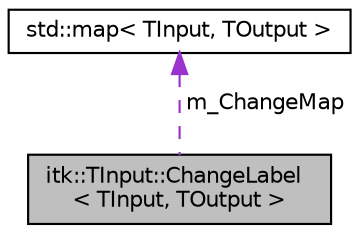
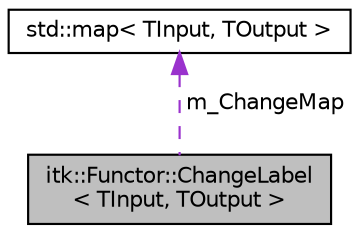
node "itk::TInput::ChangeLabel < TInput, TOutput >": label "itk::TInput::ChangeLabel < TInput, TOutput >" -> "itk::Functor::ChangeLabel < TInput, TOutput >"
